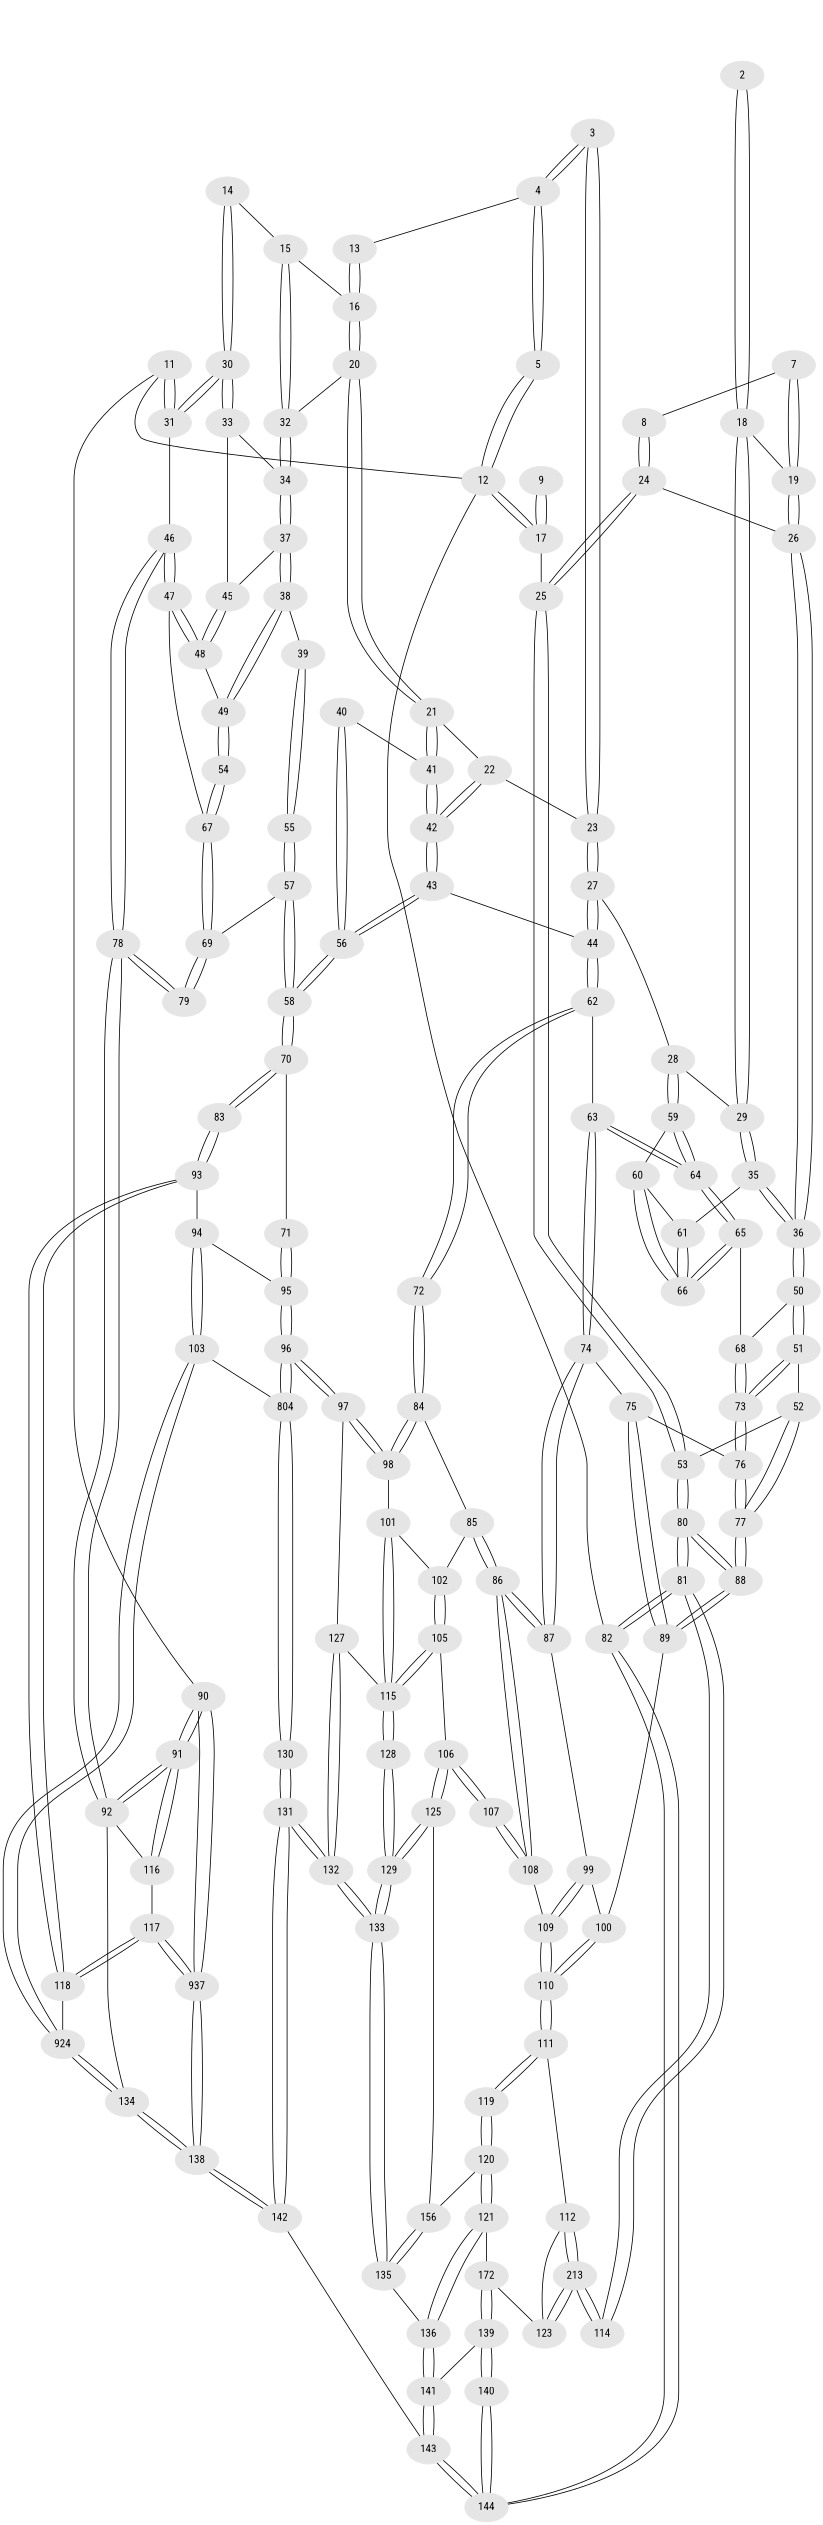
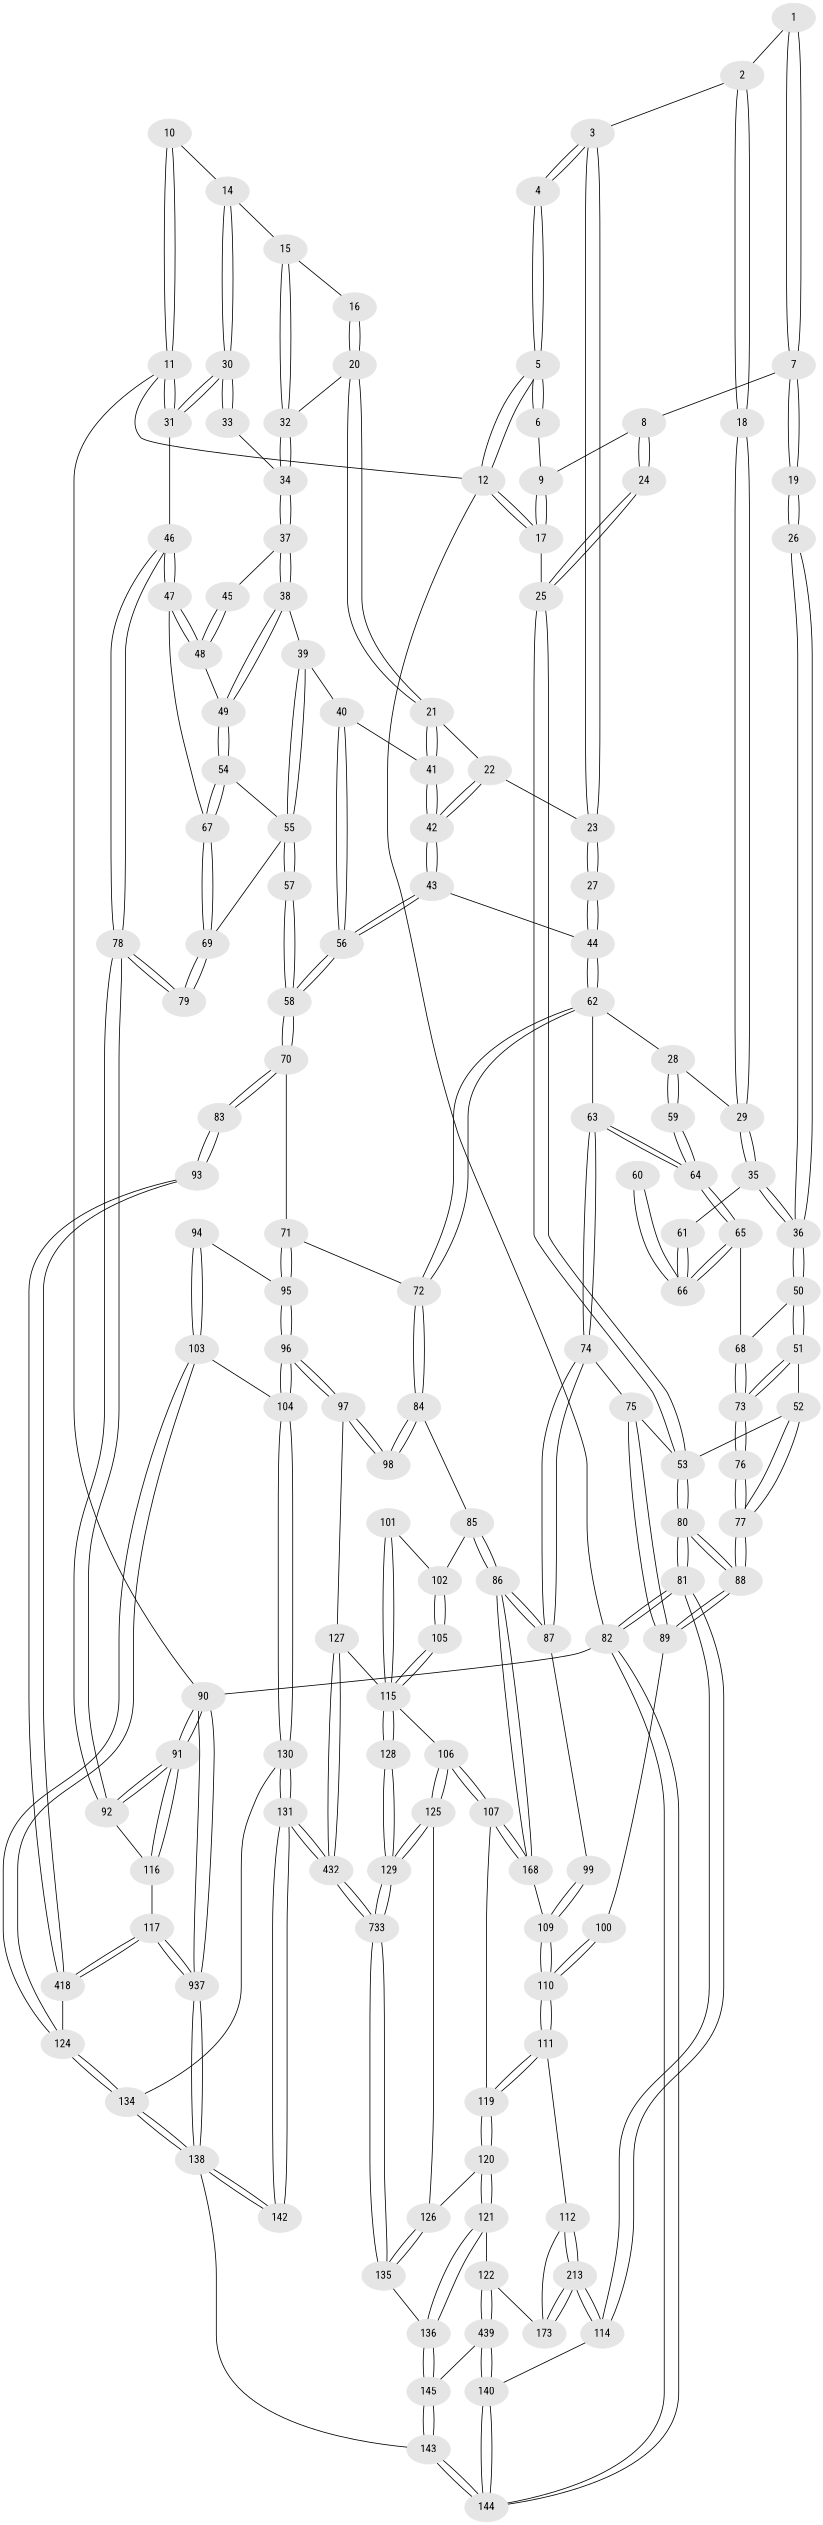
node "1": added
edge "2" -- "3": added
node "10": added
node "13": removed
node "6": added
edge "8" -- "9": added
edge "18" -- "19": removed
edge "33" -- "45": removed
edge "24" -- "26": removed
edge "39" -- "40": added
edge "54" -- "55": added
edge "57" -- "69": now "55" -- "69"
edge "27" -- "28": now "62" -- "28"
edge "59" -- "60": removed
edge "93" -- "94": removed
edge "60" -- "61": removed
edge "71" -- "72": added
node "804": label "804" -> "104"
edge "75" -- "76": now "75" -- "53"
edge "98" -- "101": removed
edge "82" -- "90": added
edge "105" -- "106": now "115" -- "106"
node "132": label "132" -> "432"
node "108": label "108" -> "168"
edge "99" -- "100": removed
node "133": label "133" -> "733"
edge "92" -- "134": now "130" -- "134"
edge "107" -- "119": added
node "118": label "118" -> "418"
node "924": label "924" -> "124"
node "156": label "156" -> "126"
node "172": label "172" -> "122"
edge "142" -- "143": now "138" -- "143"
node "139": label "139" -> "439"
node "123": label "123" -> "173"
edge "114" -- "140": added
node "141": label "141" -> "145"
